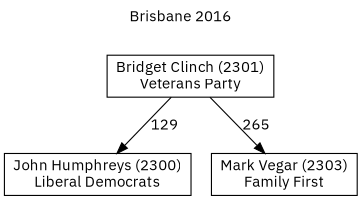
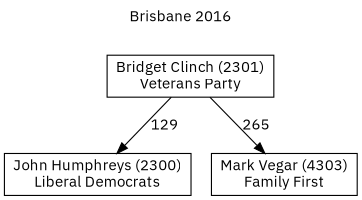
node "Mark Vegar (2303) Family First": label "Mark Vegar (2303) Family First" -> "Mark Vegar (4303) Family First"
